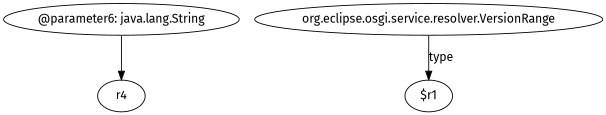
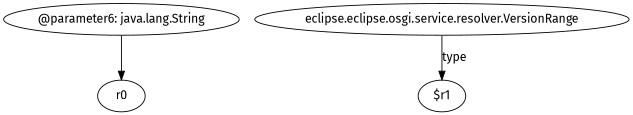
node "org.eclipse.osgi.service.resolver.VersionRange": label "org.eclipse.osgi.service.resolver.VersionRange" -> "eclipse.eclipse.osgi.service.resolver.VersionRange"
node "r4": label "r4" -> "r0"
